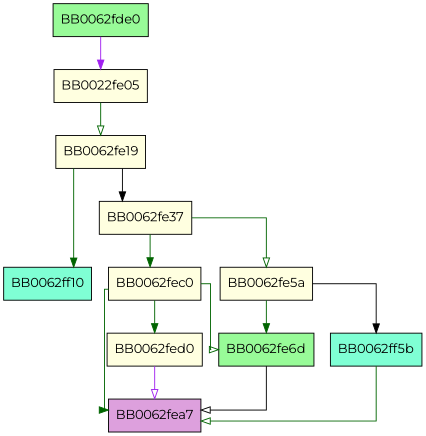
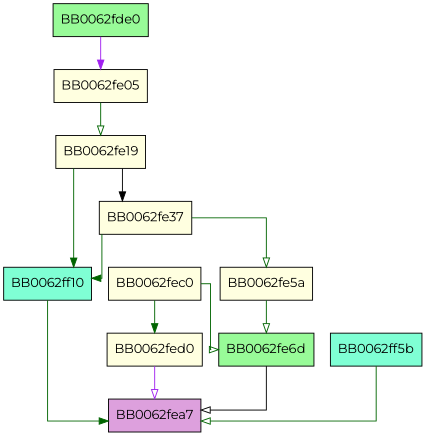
node "BB0022fe05": label "BB0022fe05" -> "BB0062fe05"
edge "BB0062fe37" -> "BB0062fec0": now "BB0062fe37" -> "BB0062ff10"
edge "BB0062fe5a" -> "BB0062ff5b": removed
edge "BB0062fe5a" -> "BB0062fe6d": arrowhead normal -> onormal
edge "BB0062fec0" -> "BB0062fea7": now "BB0062ff10" -> "BB0062fea7"
